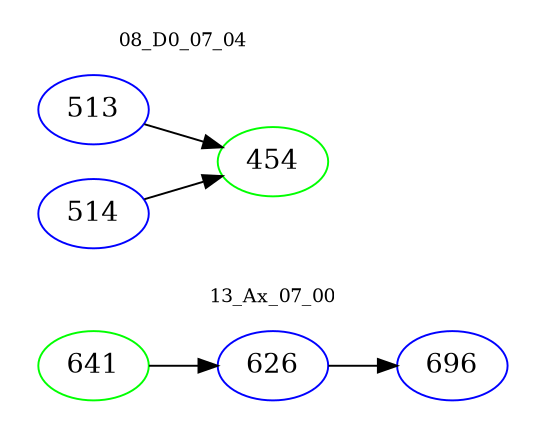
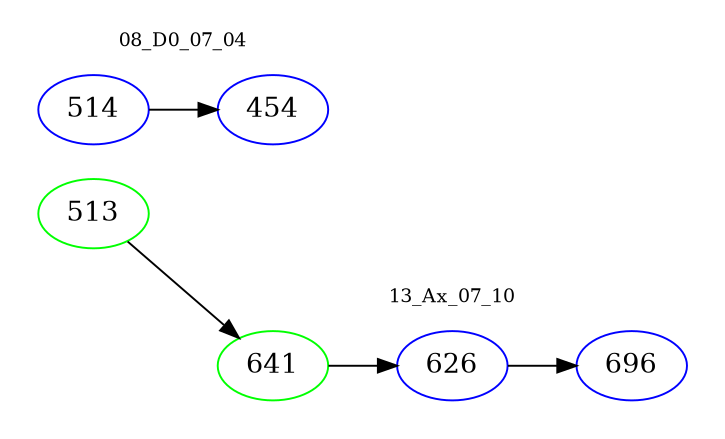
node "513": color blue -> green
edge "513" -> "454": now "513" -> "641"
node "454": color green -> blue
cluster "13_Ax_07_00": label "13_Ax_07_00" -> "13_Ax_07_10"
